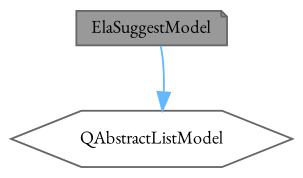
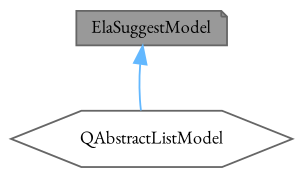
edge "ElaSuggestModel" -> "QAbstractListModel": reversed
